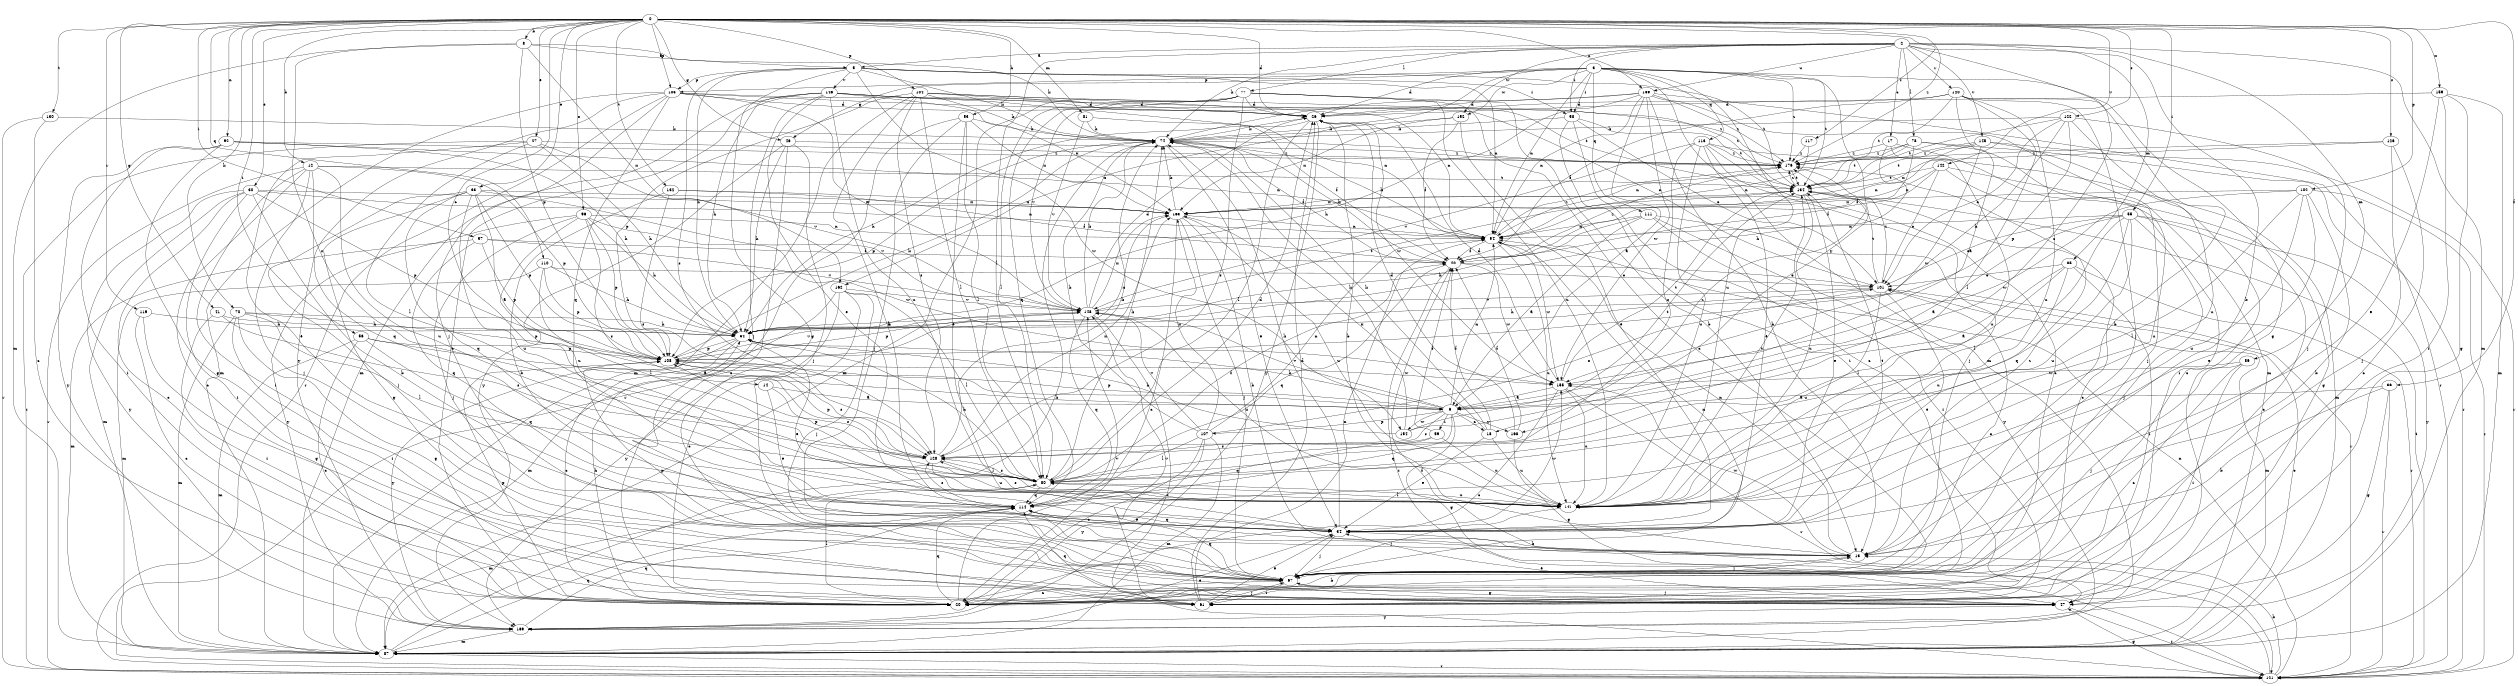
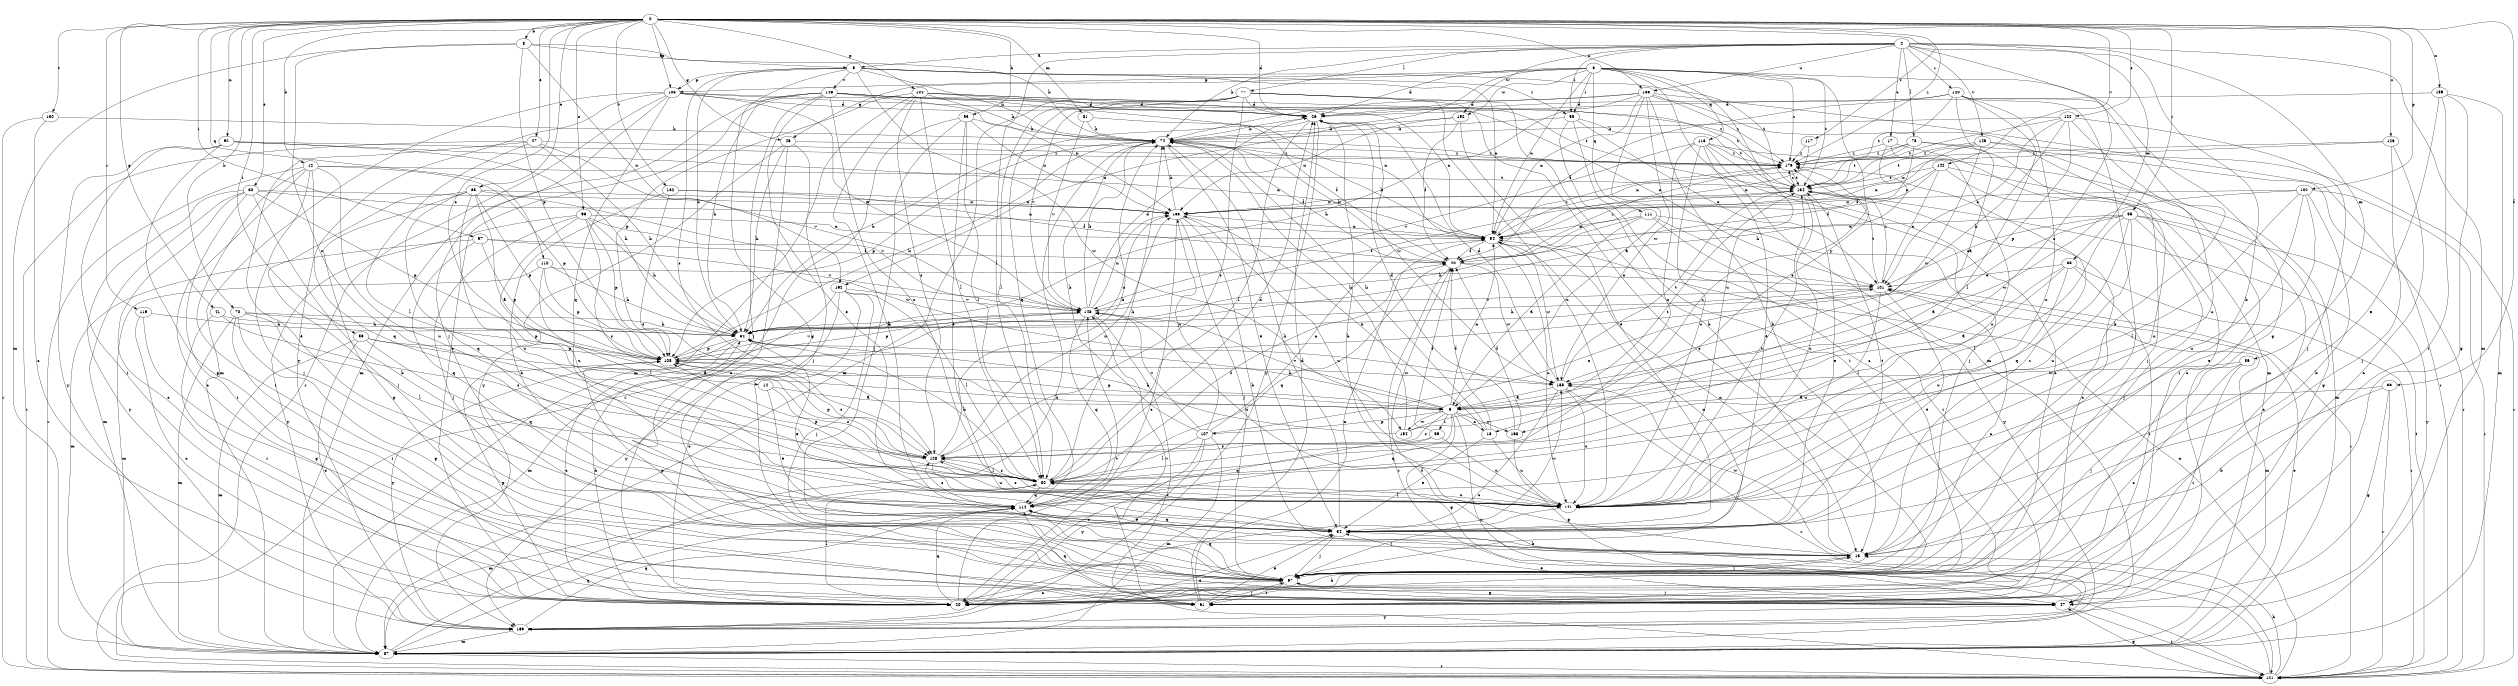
edge "6" -> "169": added, label "y"
